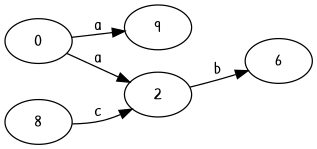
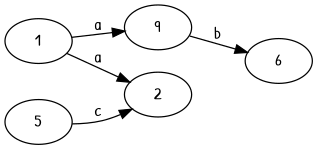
node "0": label "0" -> "1"
edge "2" -> "6": now "9" -> "6"
node "8": label "8" -> "5"
